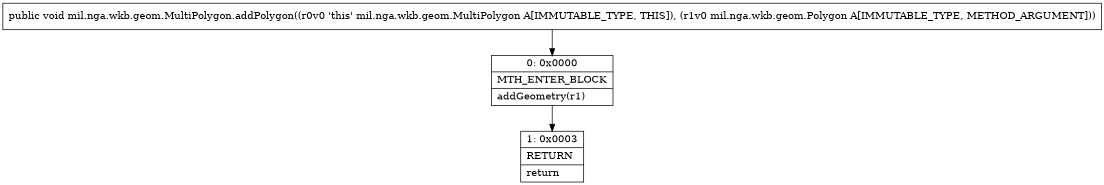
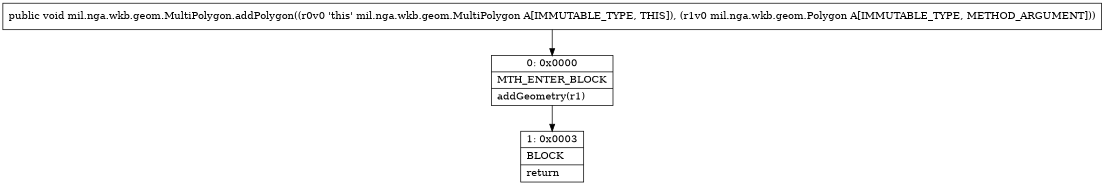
node "1: 0x0003": text "RETURN" -> "BLOCK"
